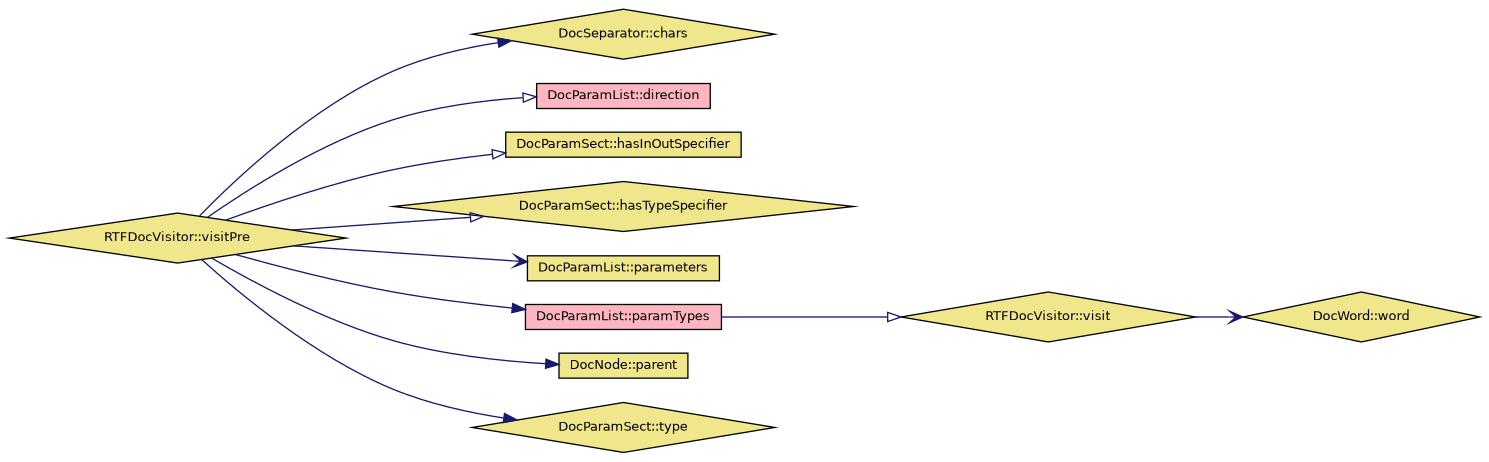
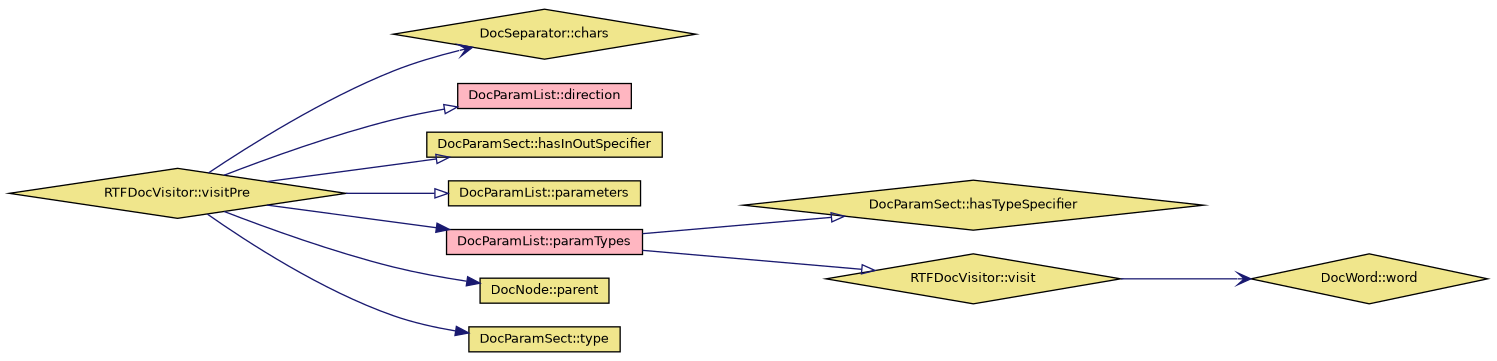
edge "RTFDocVisitor::visitPre" -> "DocSeparator::chars": arrowhead normal -> vee
edge "RTFDocVisitor::visitPre" -> "DocParamSect::hasTypeSpecifier": now "DocParamList::paramTypes" -> "DocParamSect::hasTypeSpecifier"
edge "RTFDocVisitor::visitPre" -> "DocParamList::parameters": arrowhead vee -> onormal
node "DocParamSect::type": shape diamond -> box
